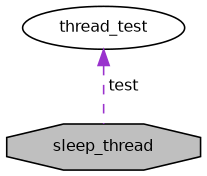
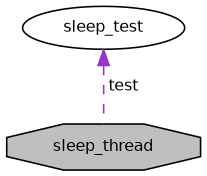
node "thread_test": label "thread_test" -> "sleep_test"
